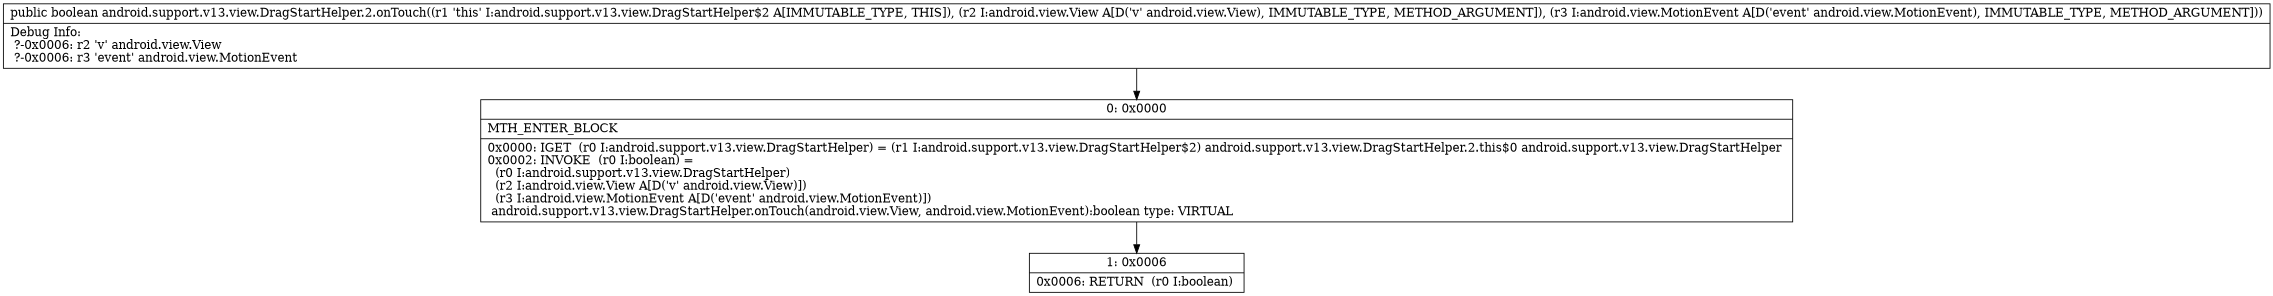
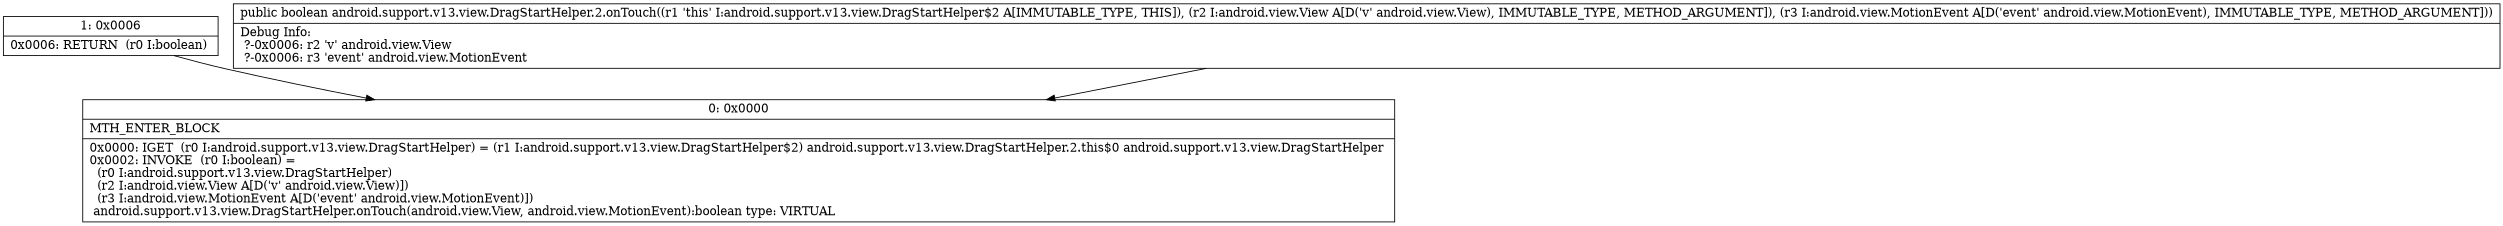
edge "0: 0x0000" -> "1: 0x0006": reversed
